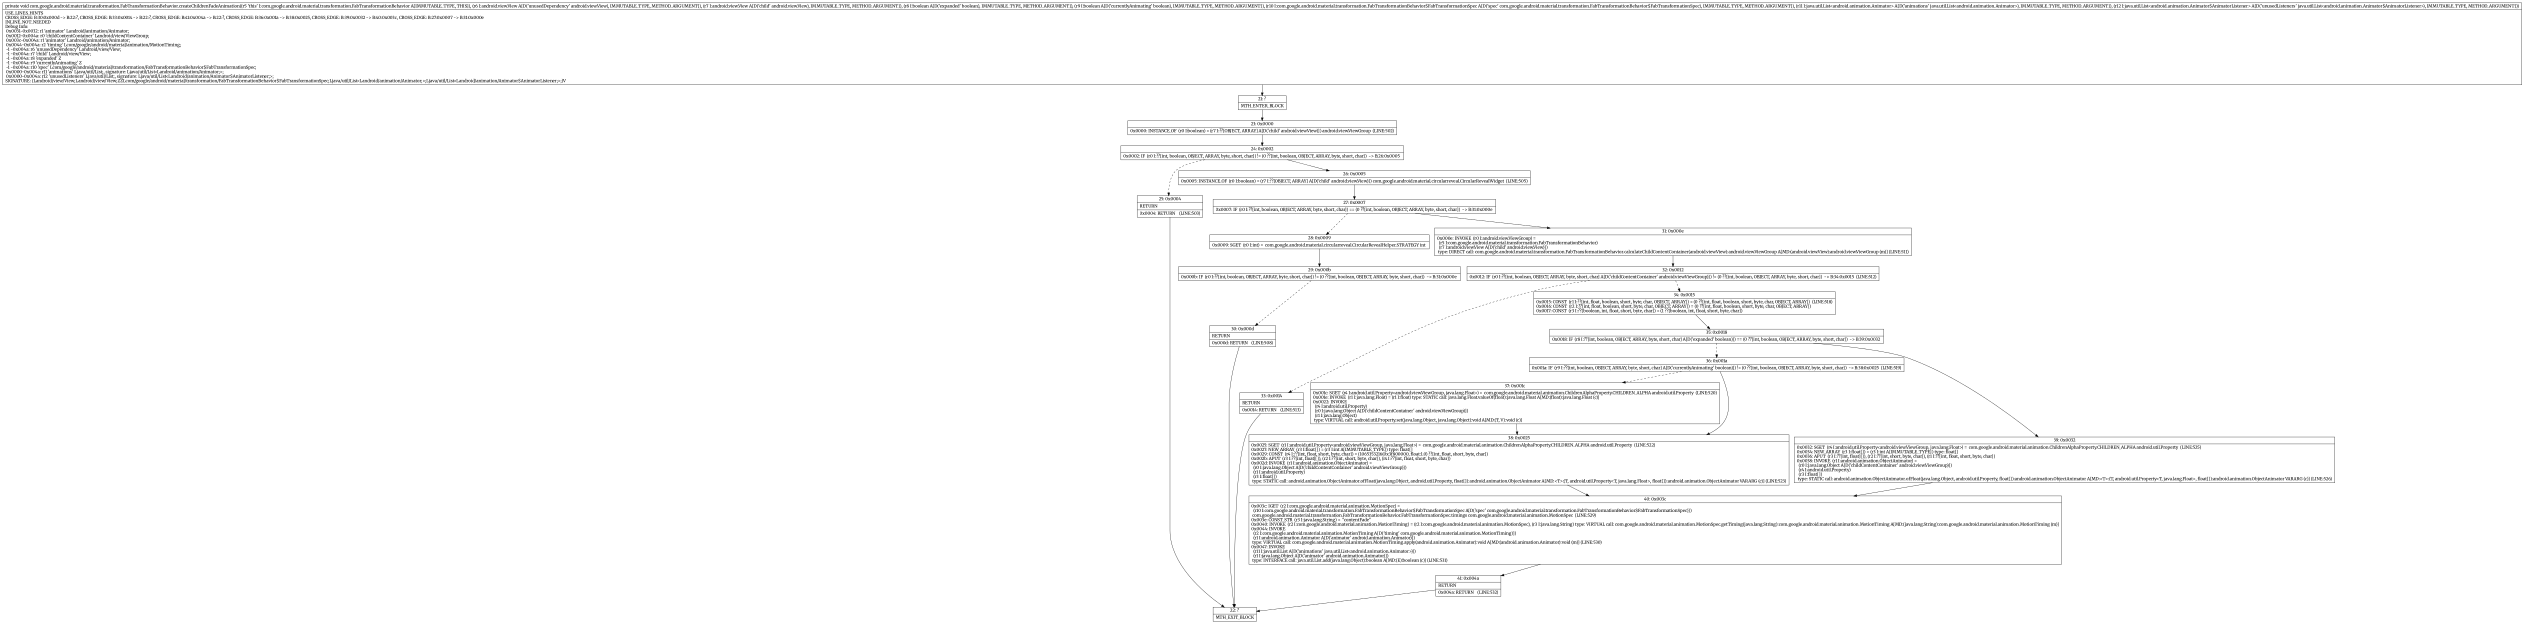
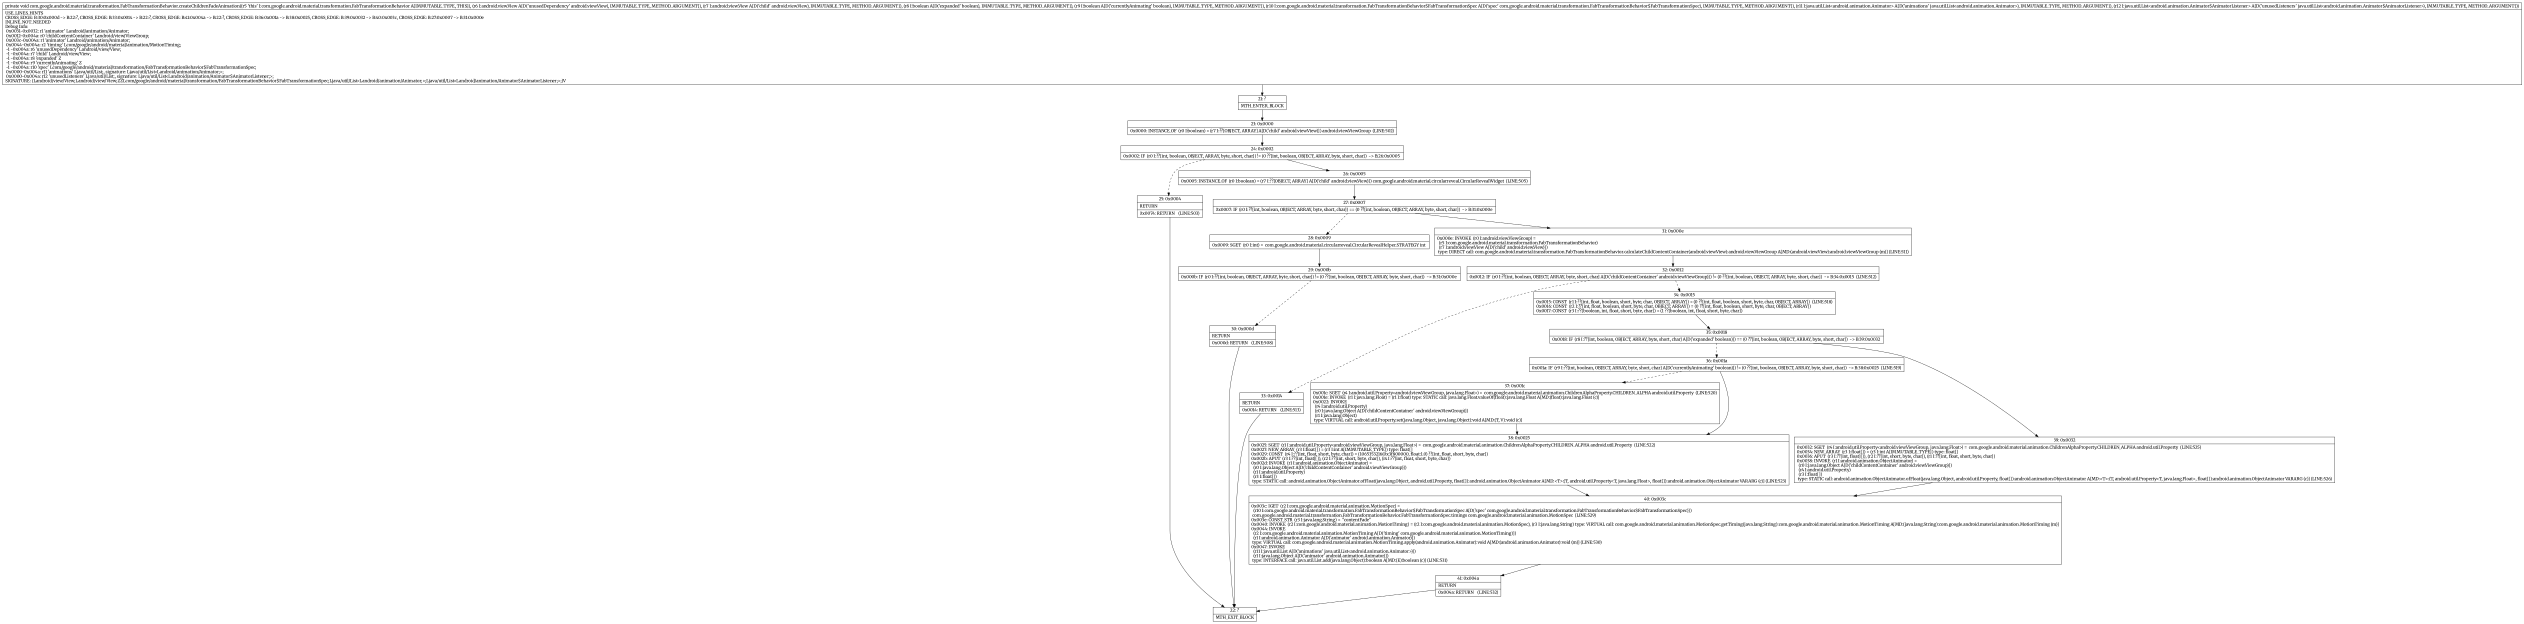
node "25: 0x0004": text "0x0004: RETURN    (LINE:503)" -> "0x0074: RETURN    (LINE:503)"
